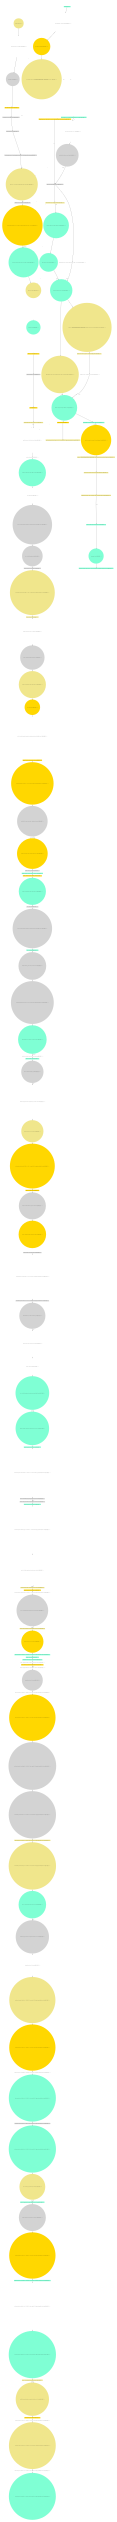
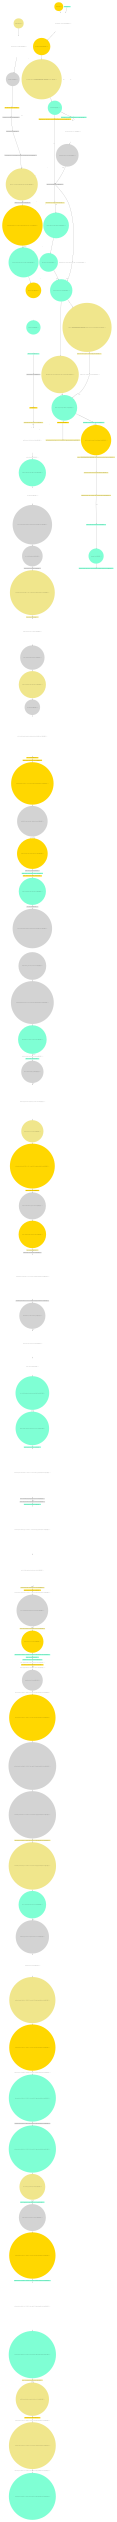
node "testCharFilterAnalysis['0', '1', '0']": added
node "request.setShowMatch(false)@@@6@@@['1', '1', '0']": added
node "NamedList<Object> queryResult@@@13@@@['0', '0', '1']": fillcolor khaki -> gold
node "NamedList<Object> indexResult@@@15@@@['0', '0', '1']": fillcolor gold -> aquamarine
node "name = queryResult.getName(0)@@@33@@@['0', '0', '1']": fillcolor gold -> lightgrey
node "tokenList = valueResult.getVal(0)@@@35@@@['0', '0', '1']": added
node "tokenList = valueResult.getVal(0)@@@48@@@['0', '0', '1']": removed
node "tokenList = valueResult.getVal(0)@@@65@@@['0', '0', '1']": added
